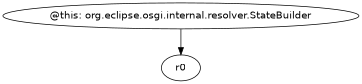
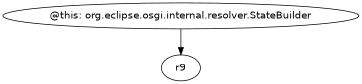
node "r0": label "r0" -> "r9"
